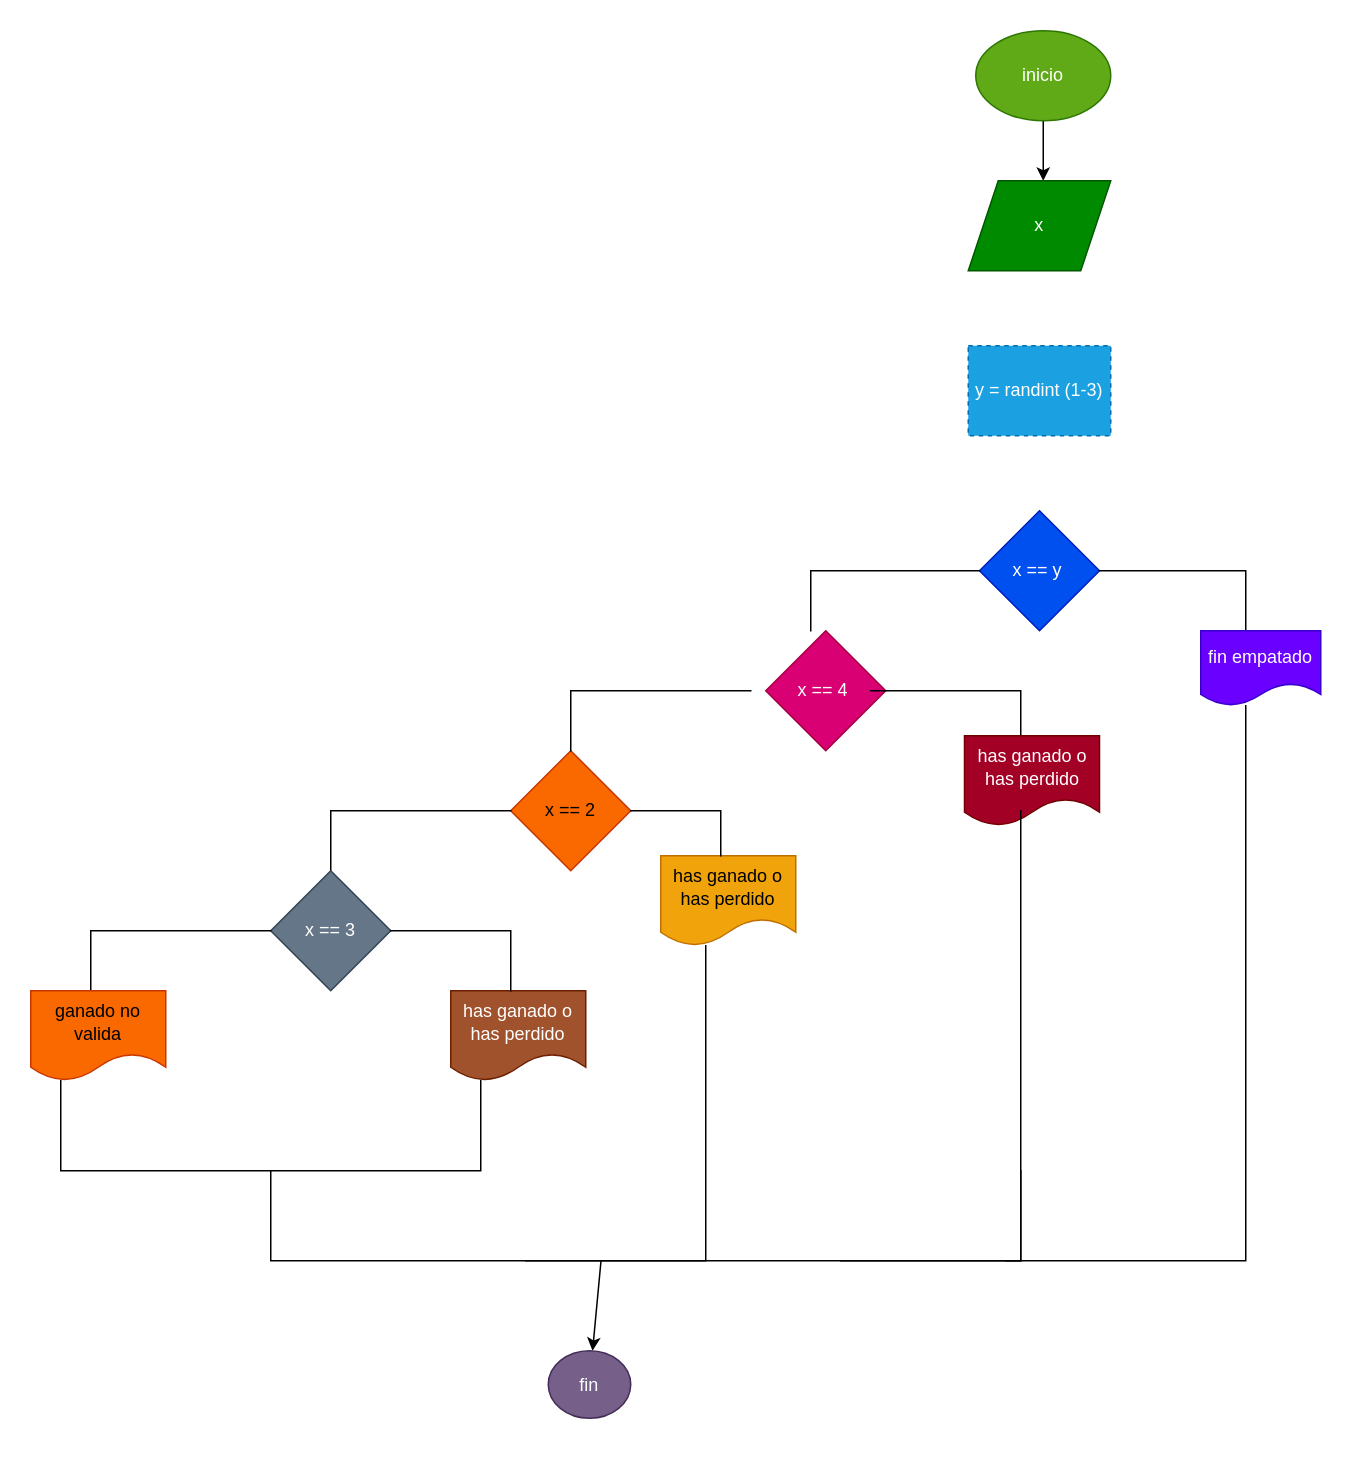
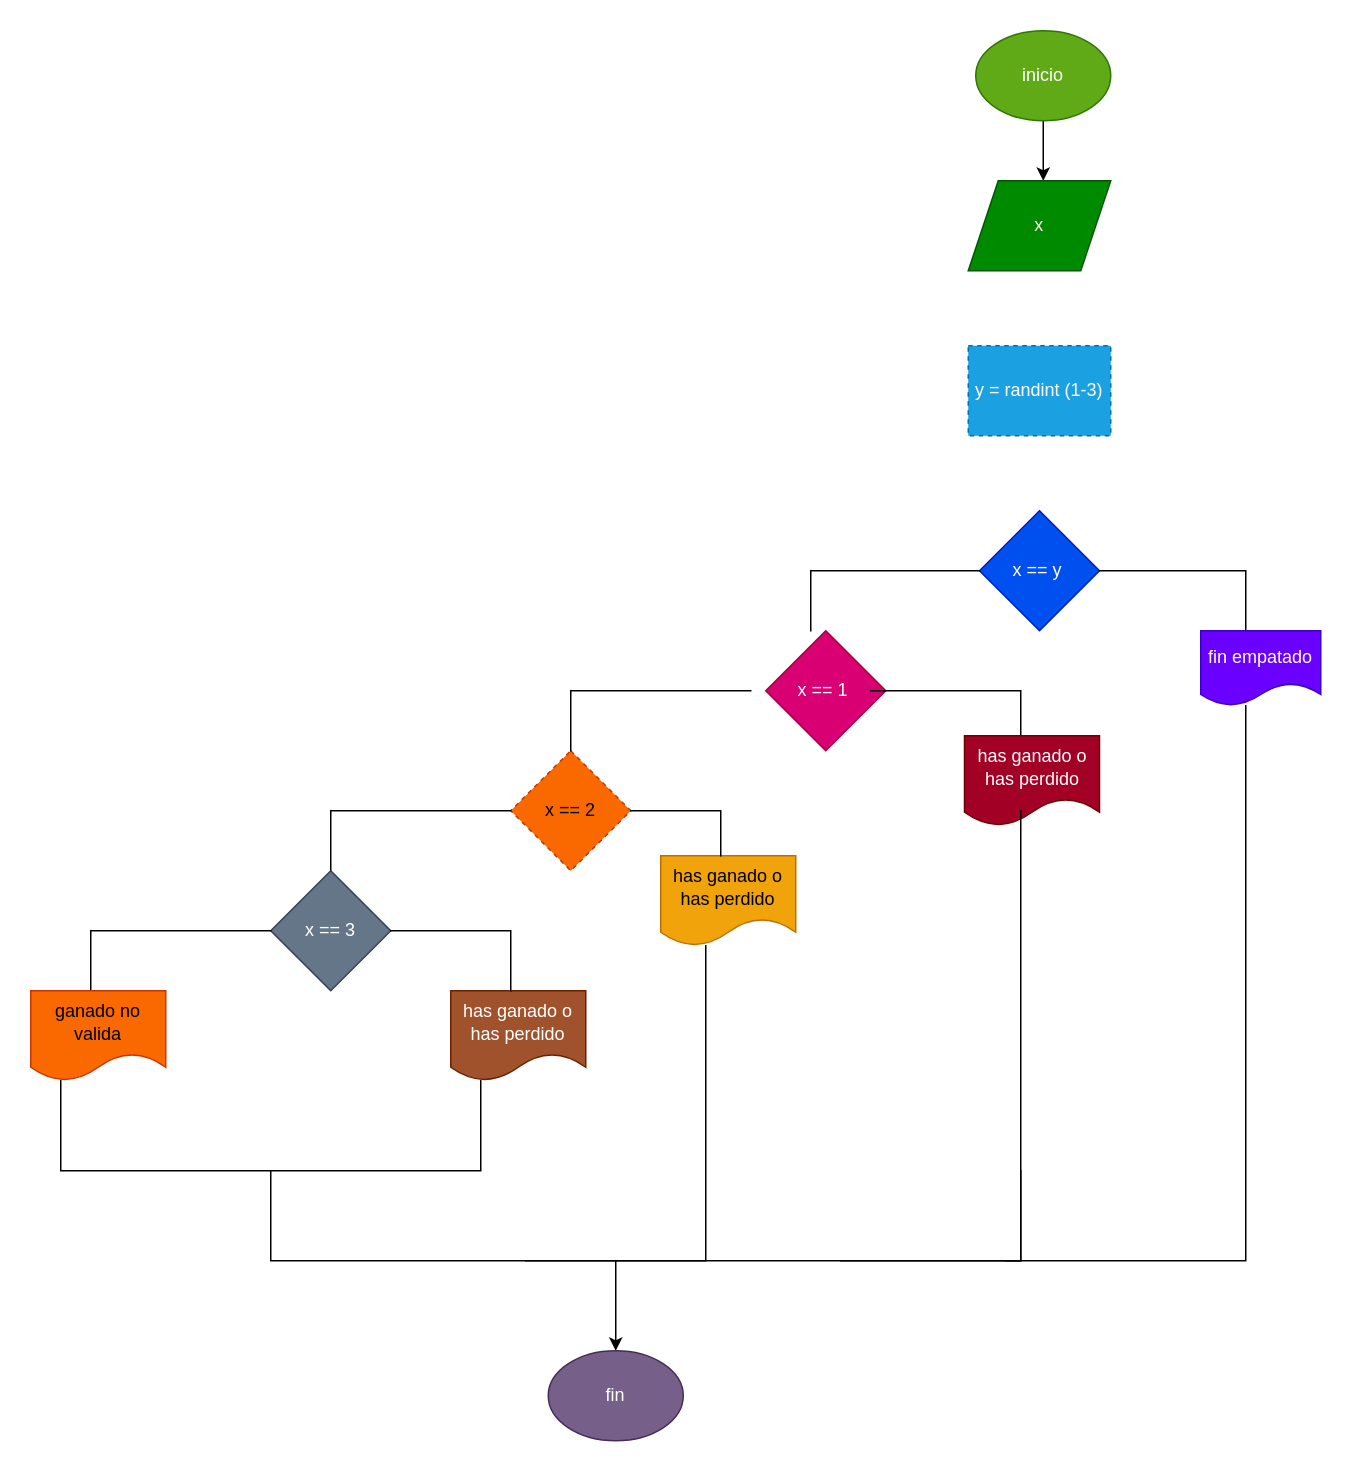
node "x == 4": label "x == 4" -> "x == 1"
node "x == 2": style solid -> dashed
node "fin": size 83x68 -> 135x90
